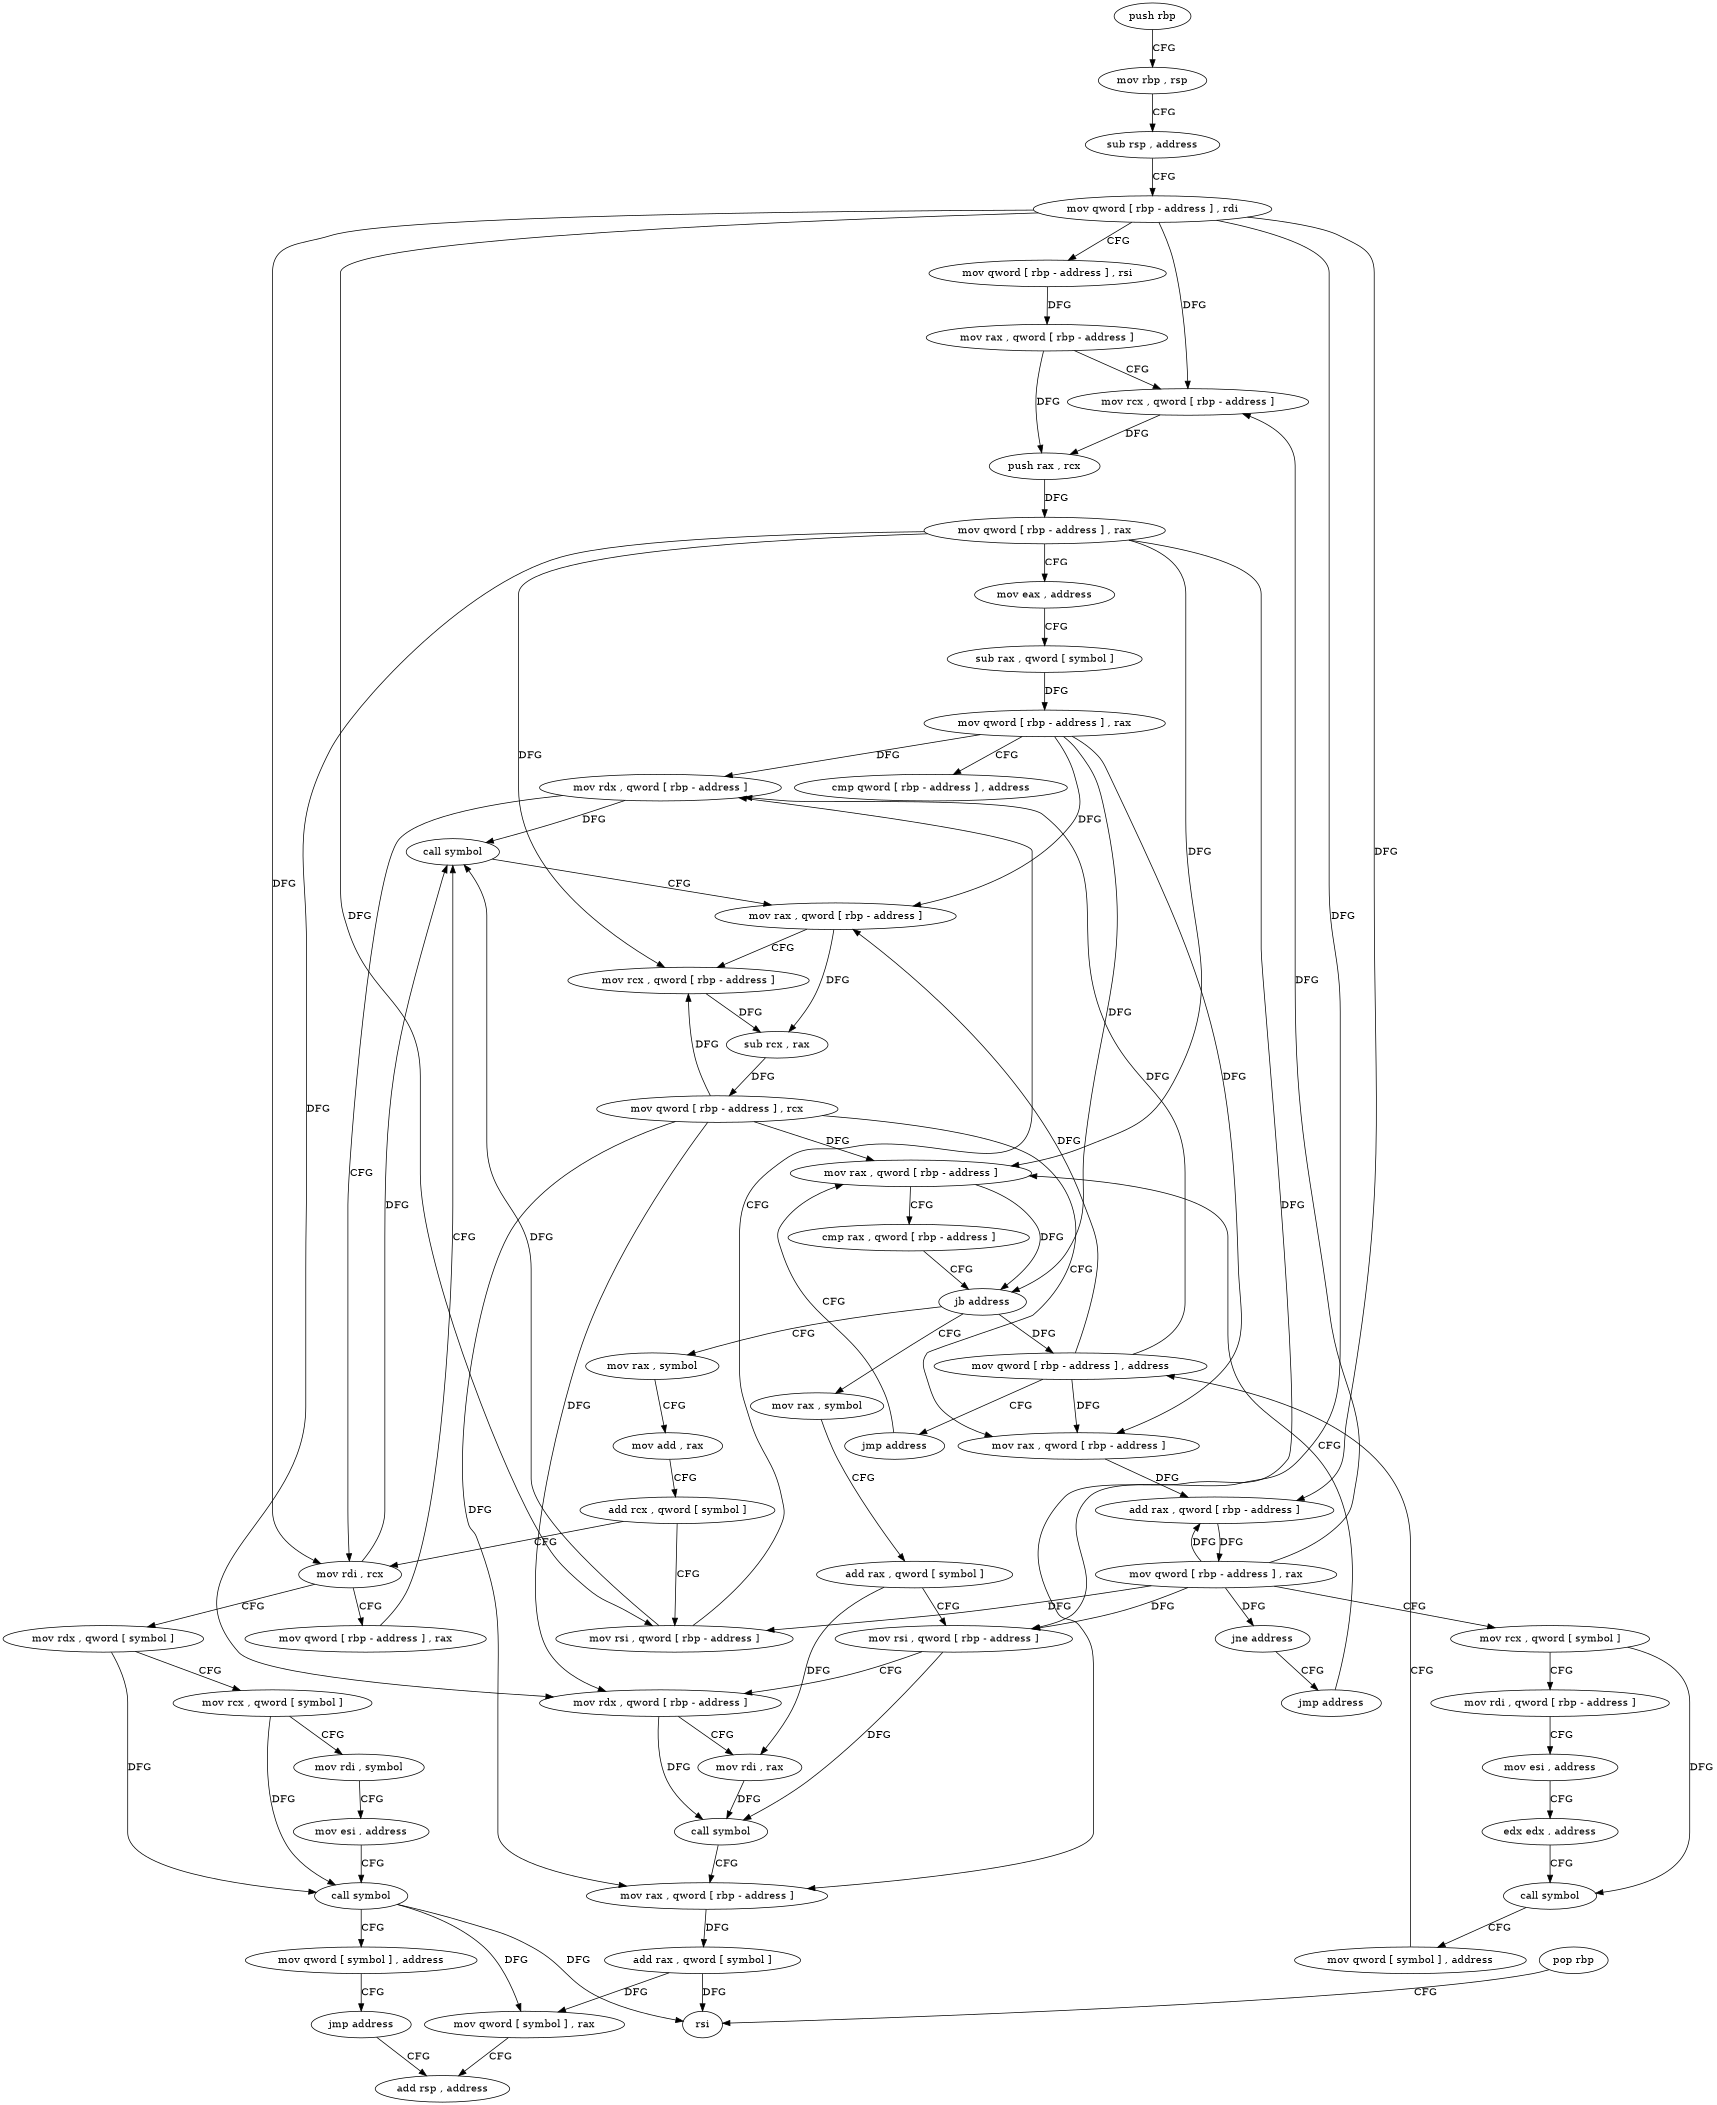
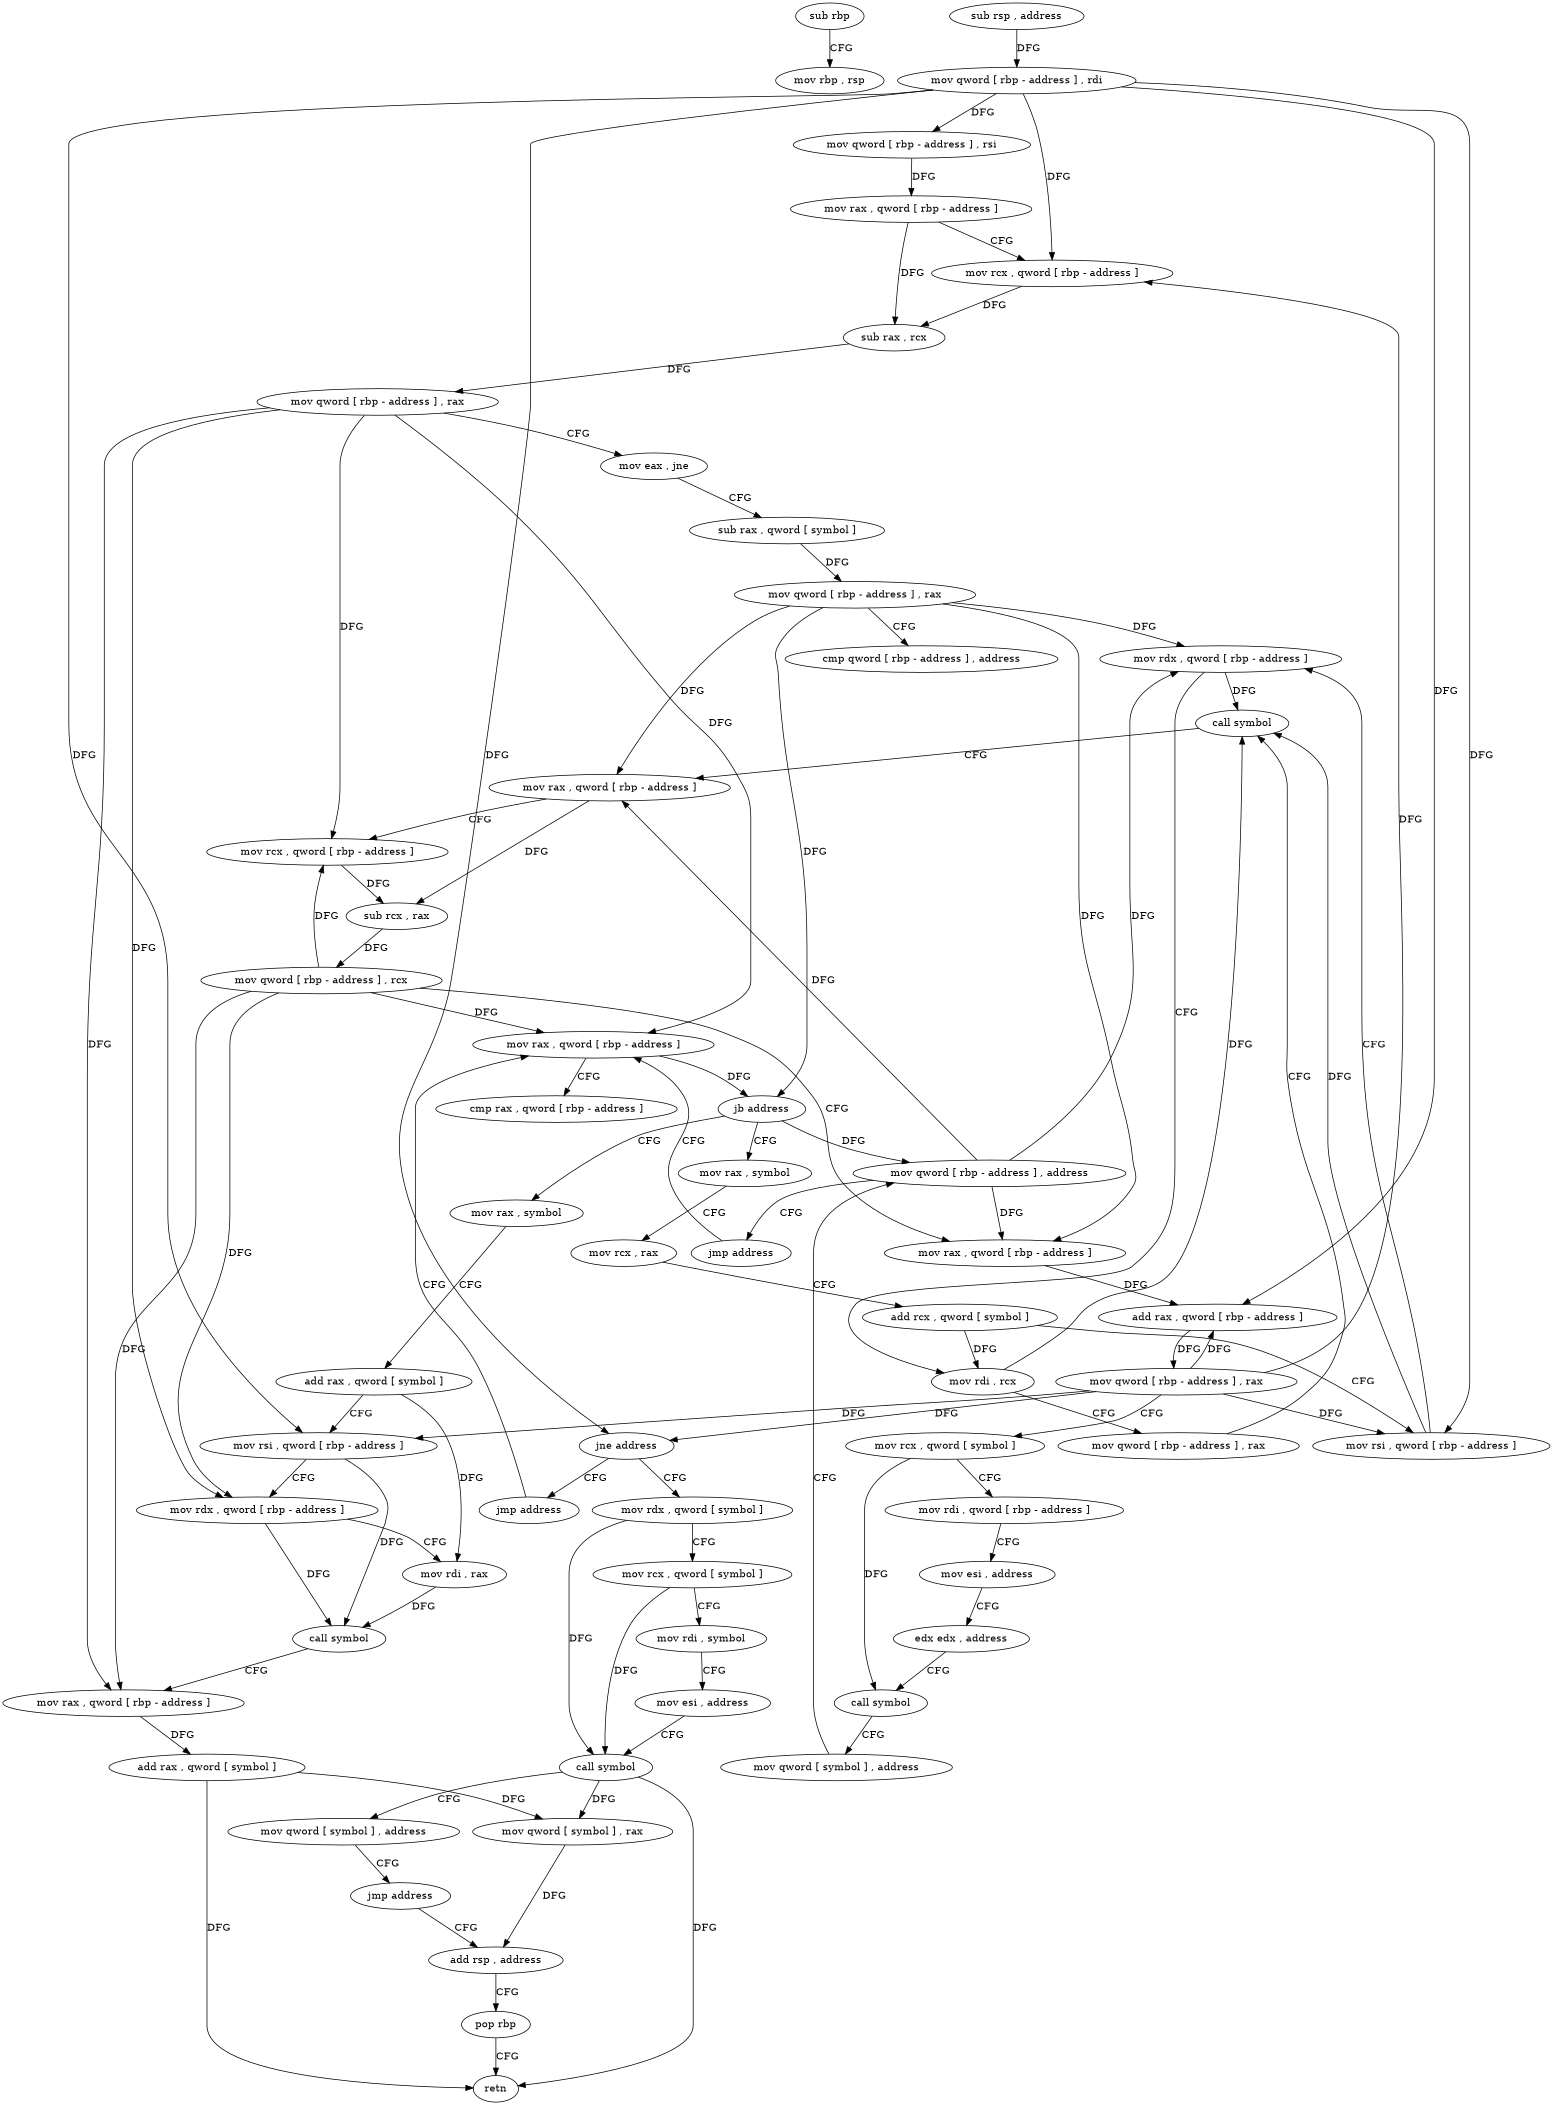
node "push rbp": label "push rbp" -> "sub rbp"
edge "mov rbp , rsp" -> "sub rsp , address": removed, label "CFG"
edge "sub rsp , address" -> "mov qword [ rbp - address ] , rdi": label "CFG" -> "DFG"
edge "mov qword [ rbp - address ] , rdi" -> "mov qword [ rbp - address ] , rsi": label "CFG" -> "DFG"
node "push rax , rcx": label "push rax , rcx" -> "sub rax , rcx"
edge "mov qword [ rbp - address ] , rdi" -> "mov rdi , rcx": now "mov qword [ rbp - address ] , rdi" -> "jne address"
node "mov eax , address": label "mov eax , address" -> "mov eax , jne"
edge "cmp rax , qword [ rbp - address ]" -> "jb address": removed, label "CFG"
node "mov add , rax": label "mov add , rax" -> "mov rcx , rax"
edge "add rcx , qword [ symbol ]" -> "mov rdi , rcx": label "CFG" -> "DFG"
edge "mov rdi , rcx" -> "mov rdx , qword [ symbol ]": now "jne address" -> "mov rdx , qword [ symbol ]"
edge "add rsp , address" -> "pop rbp": added, label "CFG"
node "rsi": label "rsi" -> "retn"
edge "mov qword [ symbol ] , rax" -> "add rsp , address": label "CFG" -> "DFG"
